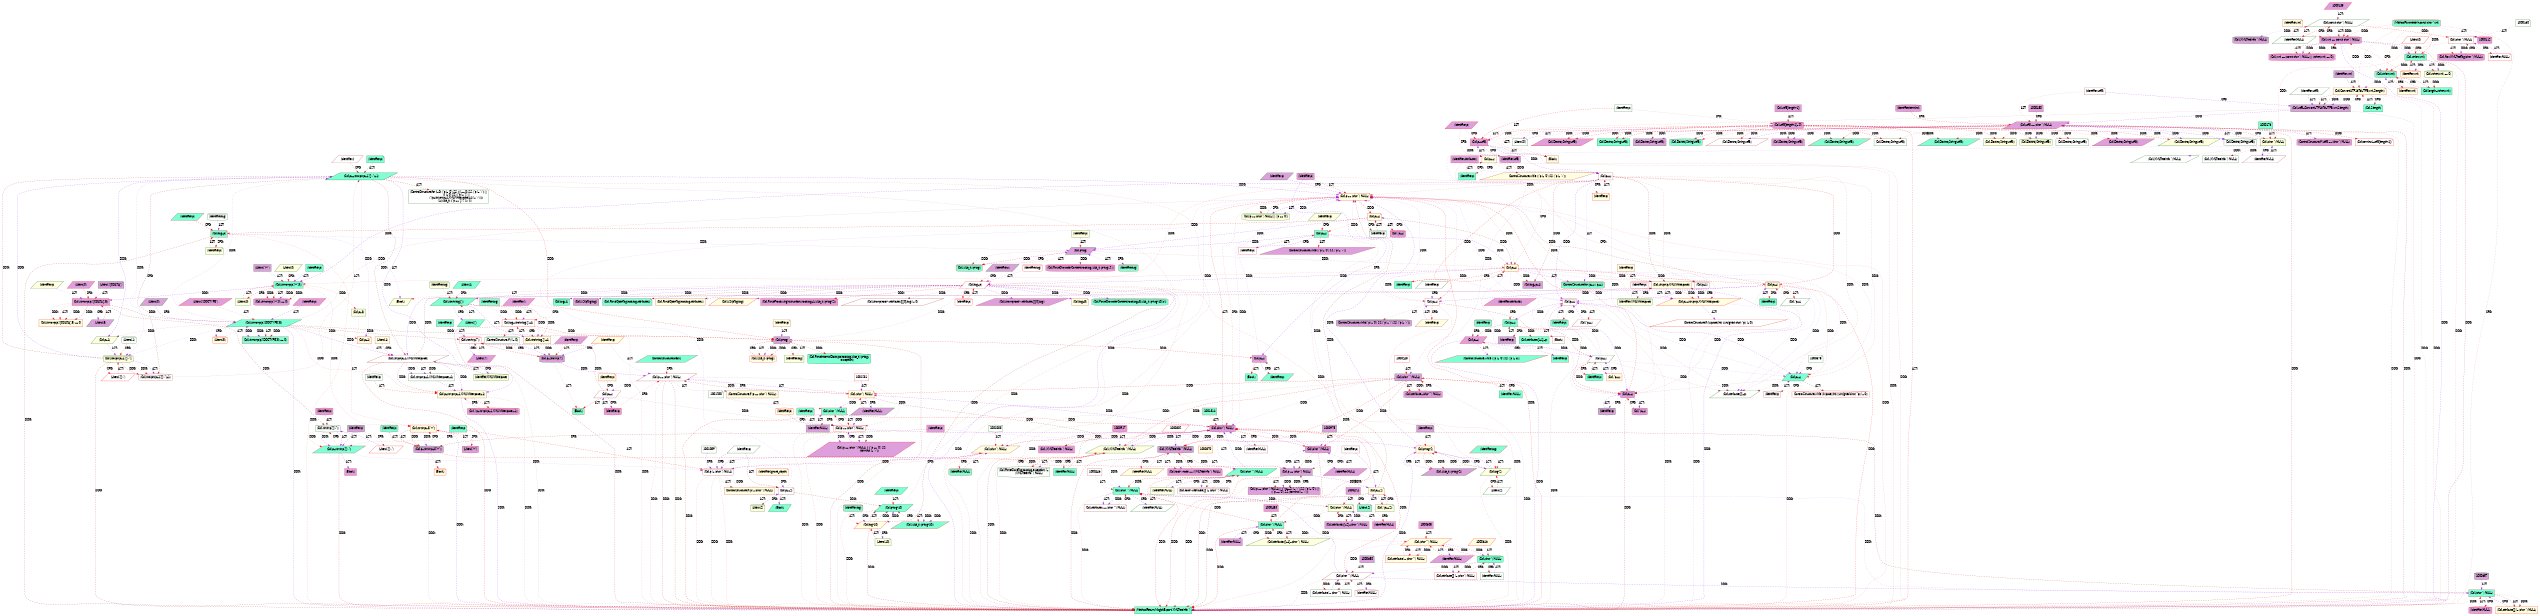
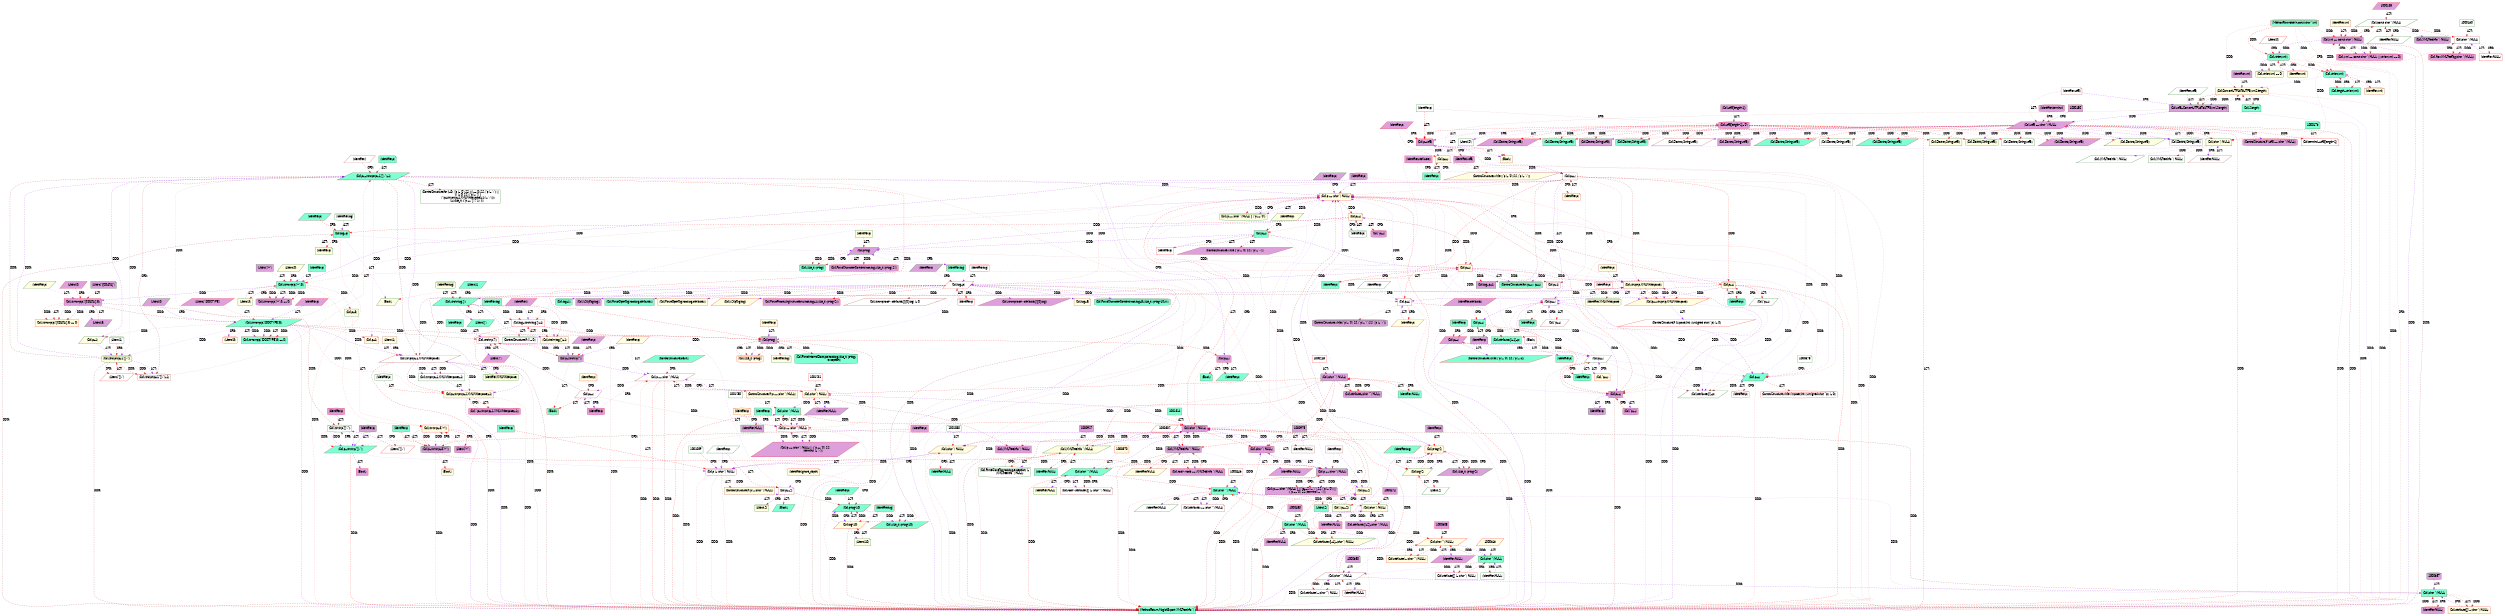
node "1000112": removed
node "(Call,root->attributes[i] != (char **) NULL)": shape cylinder -> note
edge "(Call,(size_t) (p-tag-10))" -> "(Call,p-tag-10)": now "(Identifier,ignore_depth)" -> "(Call,p-tag-10)"
